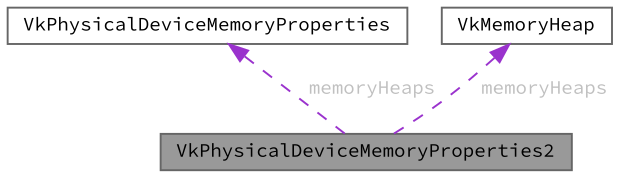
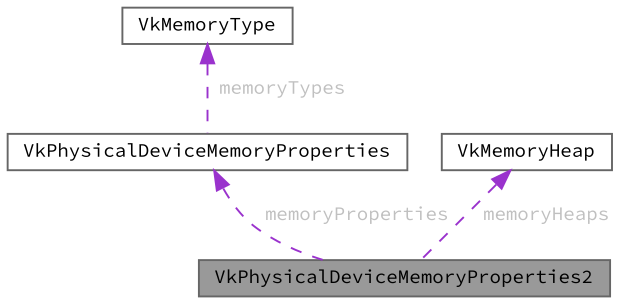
node "VkMemoryType": added
edge "VkPhysicalDeviceMemoryProperties2" -> "VkPhysicalDeviceMemoryProperties": label " memoryHeaps" -> " memoryProperties"
